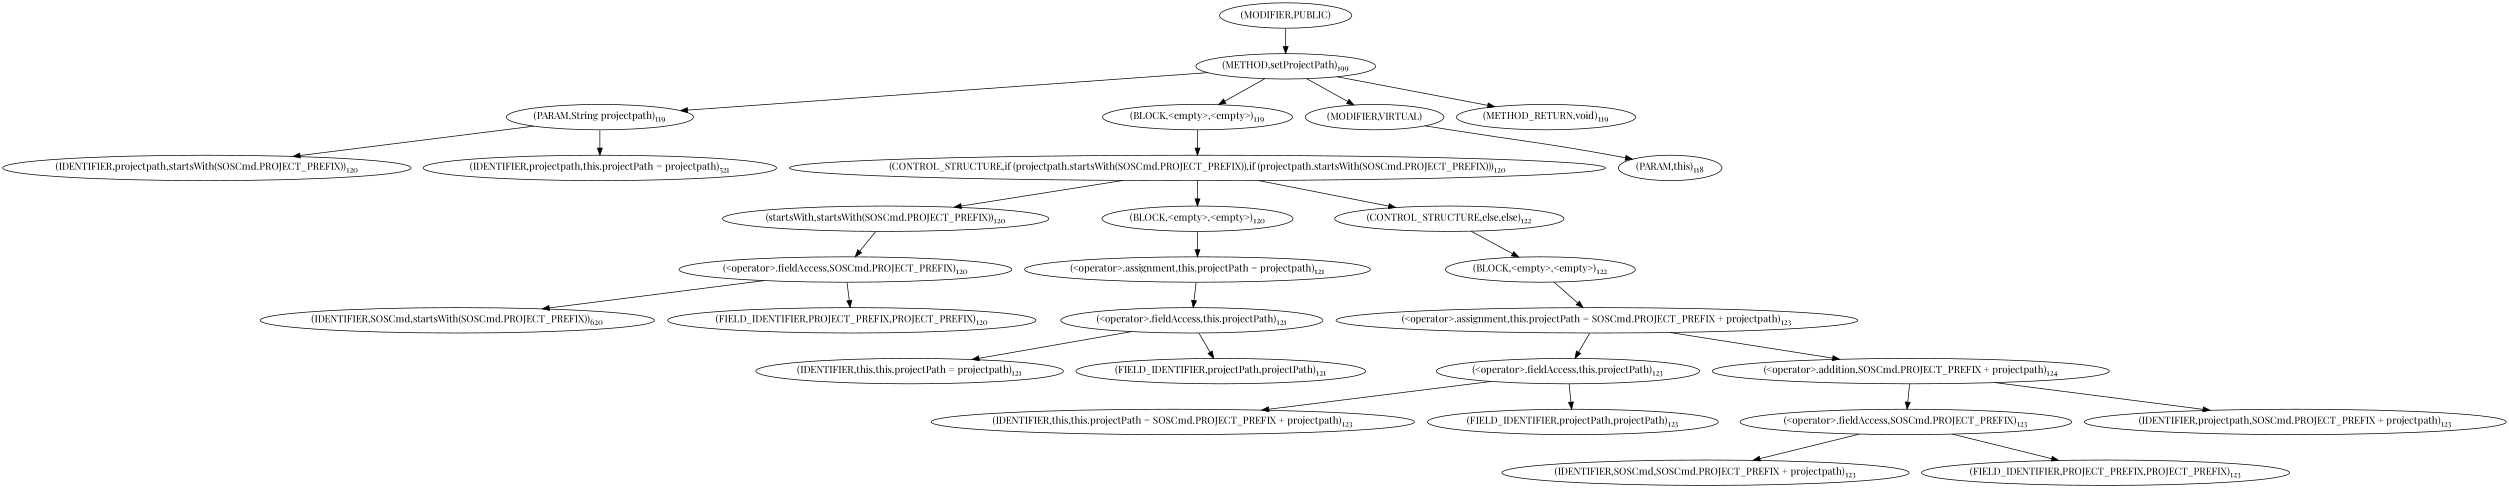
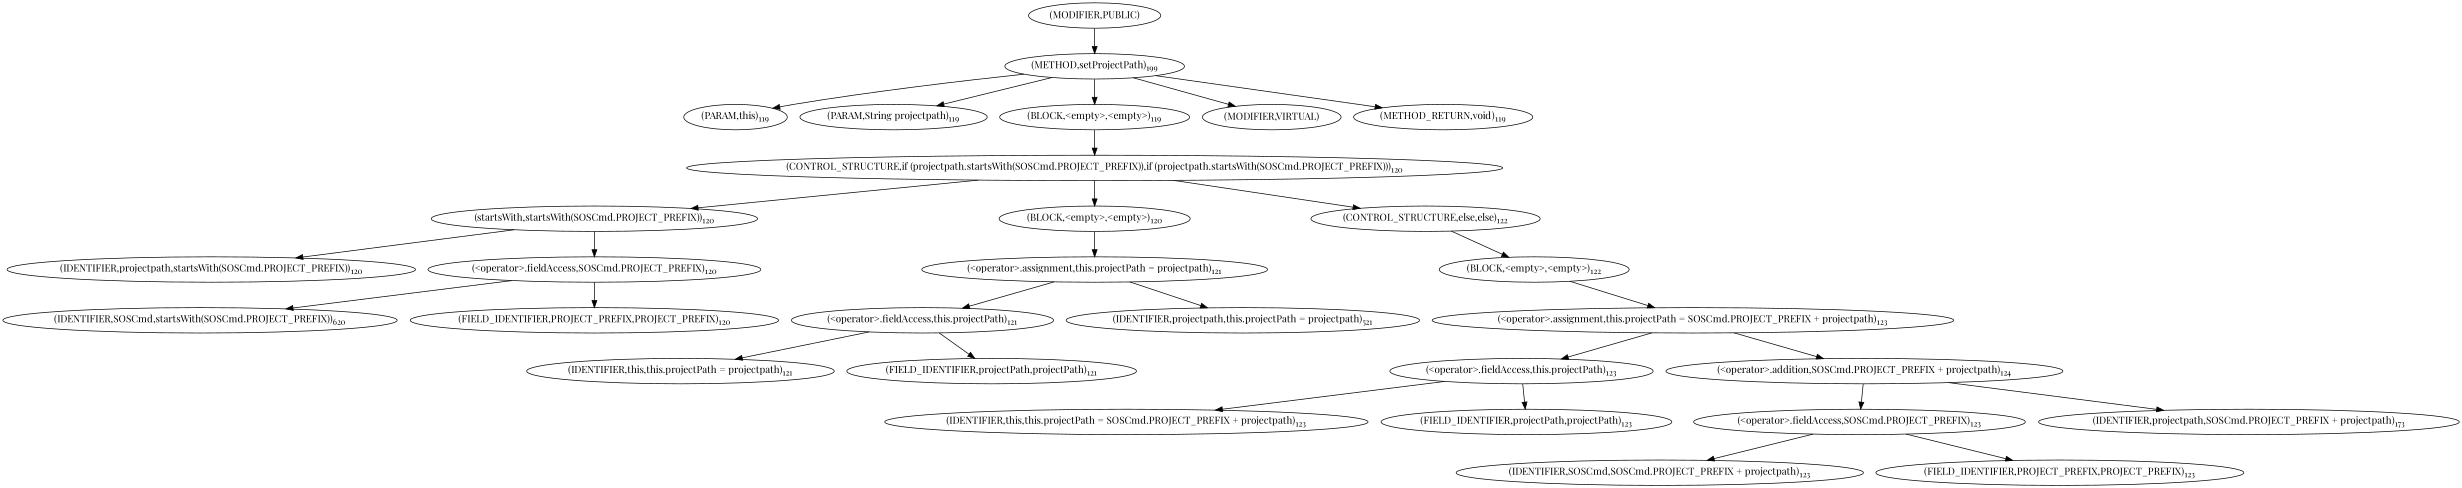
edge "(PARAM,String projectpath)" -> "(IDENTIFIER,projectpath,this.projectPath = projectpath)": now "(<operator>.assignment,this.projectPath = projectpath)" -> "(IDENTIFIER,projectpath,this.projectPath = projectpath)"
edge "(PARAM,String projectpath)" -> "(IDENTIFIER,projectpath,startsWith(SOSCmd.PROJECT_PREFIX))": now "(startsWith,startsWith(SOSCmd.PROJECT_PREFIX))" -> "(IDENTIFIER,projectpath,startsWith(SOSCmd.PROJECT_PREFIX))"
edge "(MODIFIER,VIRTUAL)" -> "(PARAM,this)": now "(METHOD,setProjectPath)" -> "(PARAM,this)"
node "(PARAM,this)": text "118" -> "119"
node "(IDENTIFIER,projectpath,SOSCmd.PROJECT_PREFIX + projectpath)": text "123" -> "173"
